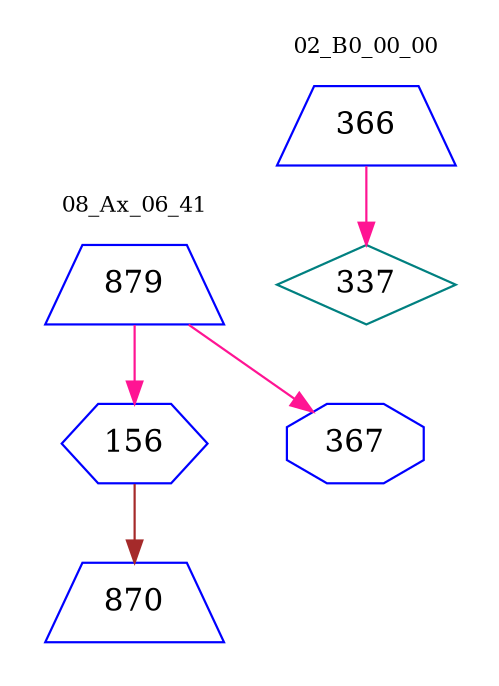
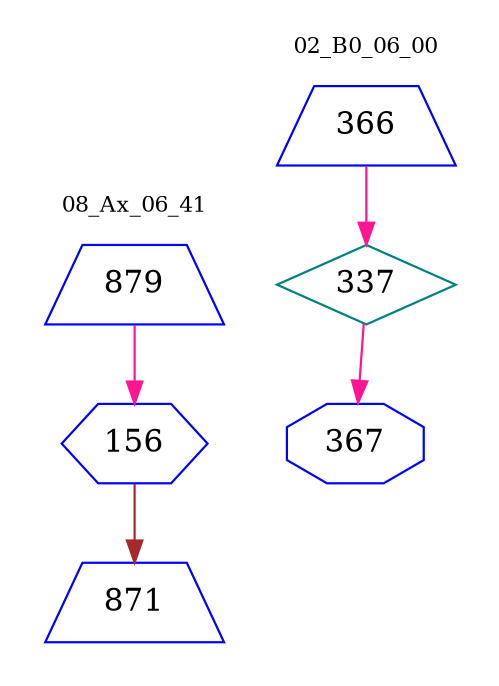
cluster "02_B0_00_00": label "02_B0_00_00" -> "02_B0_06_00"
edge "879" -> "367": now "337" -> "367"
node "870": label "870" -> "871"
